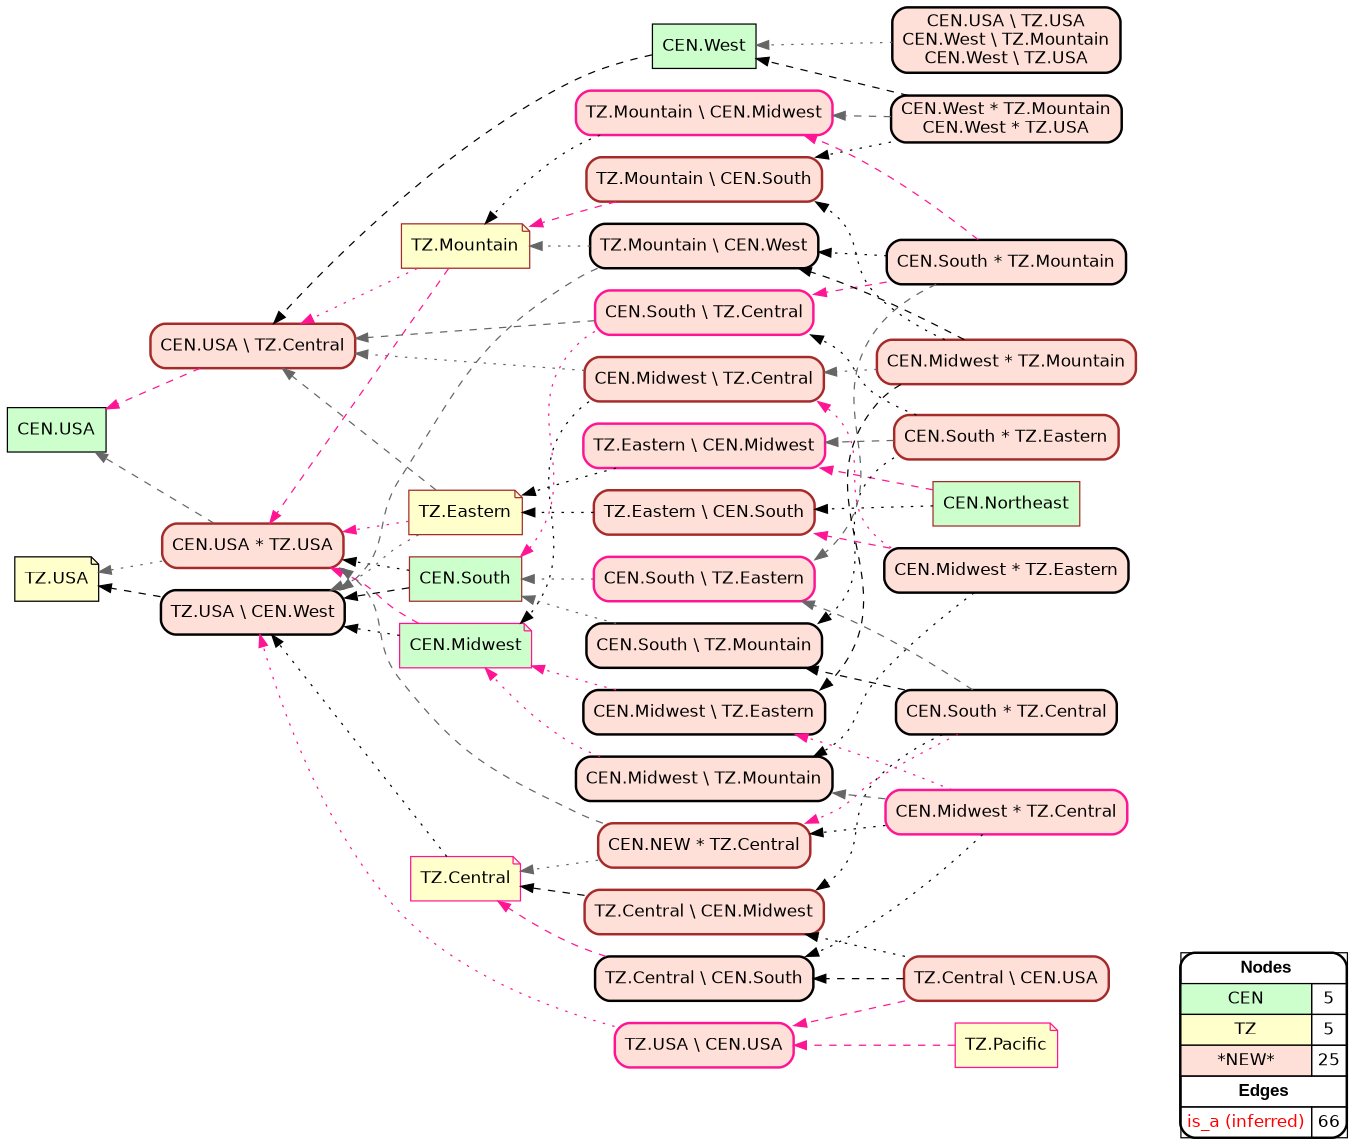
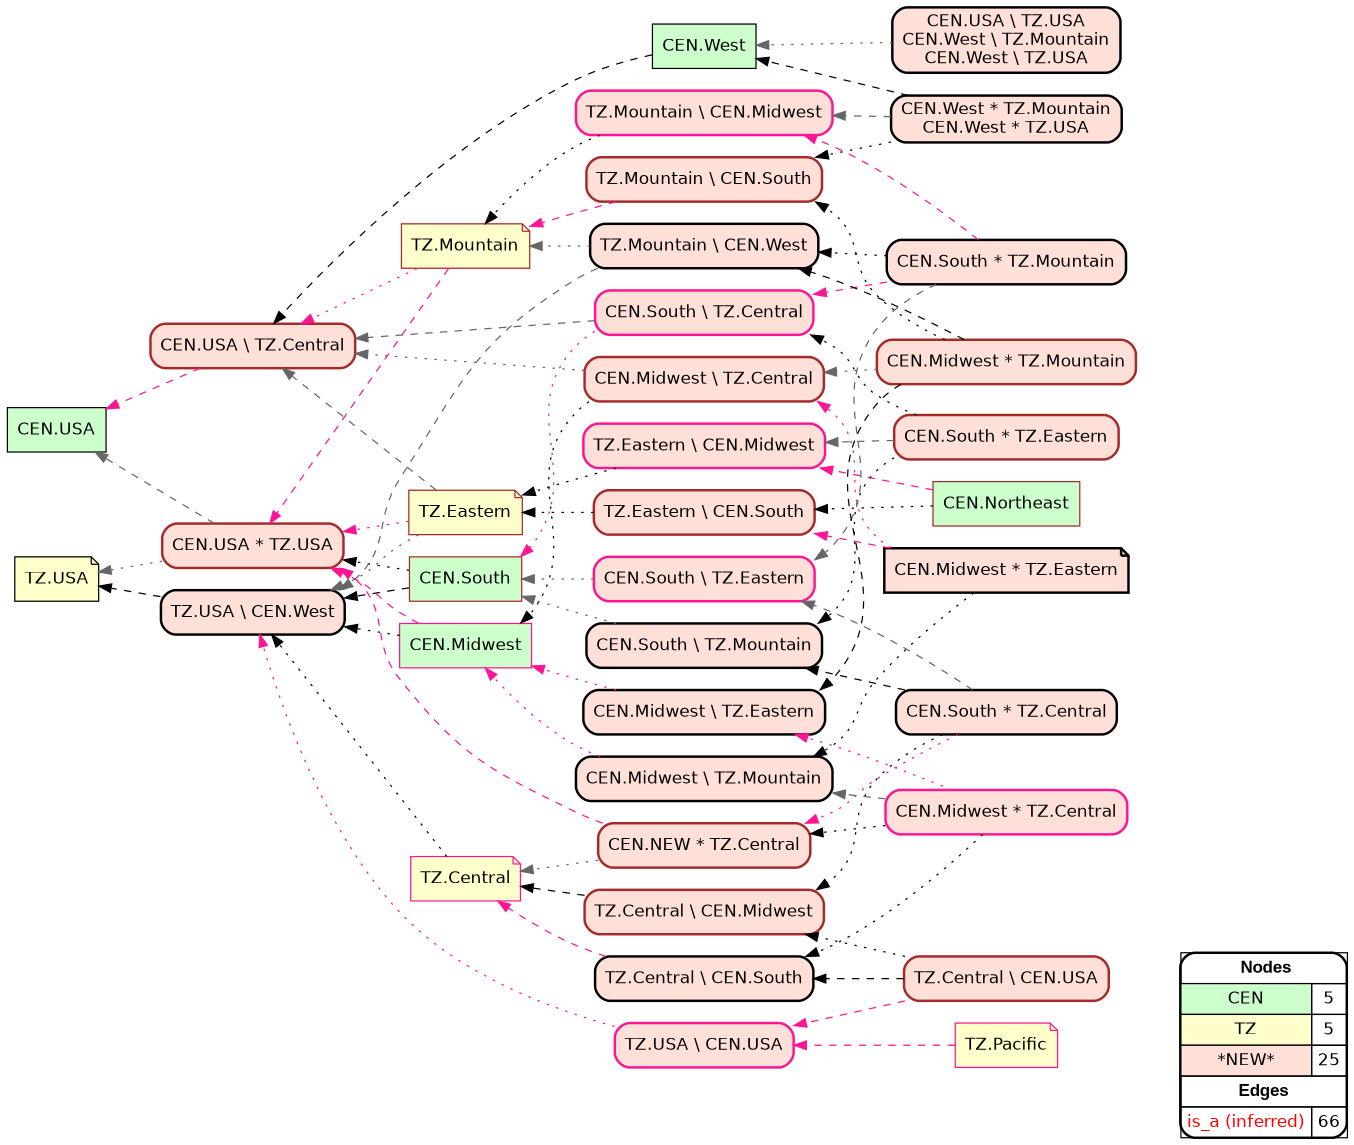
node "CEN.Midwest * TZ.Eastern": shape box -> note
node "CEN.Midwest": shape note -> box
edge "CEN.NEW * TZ.Central" -> "CEN.USA * TZ.USA": color gray40 -> deeppink
